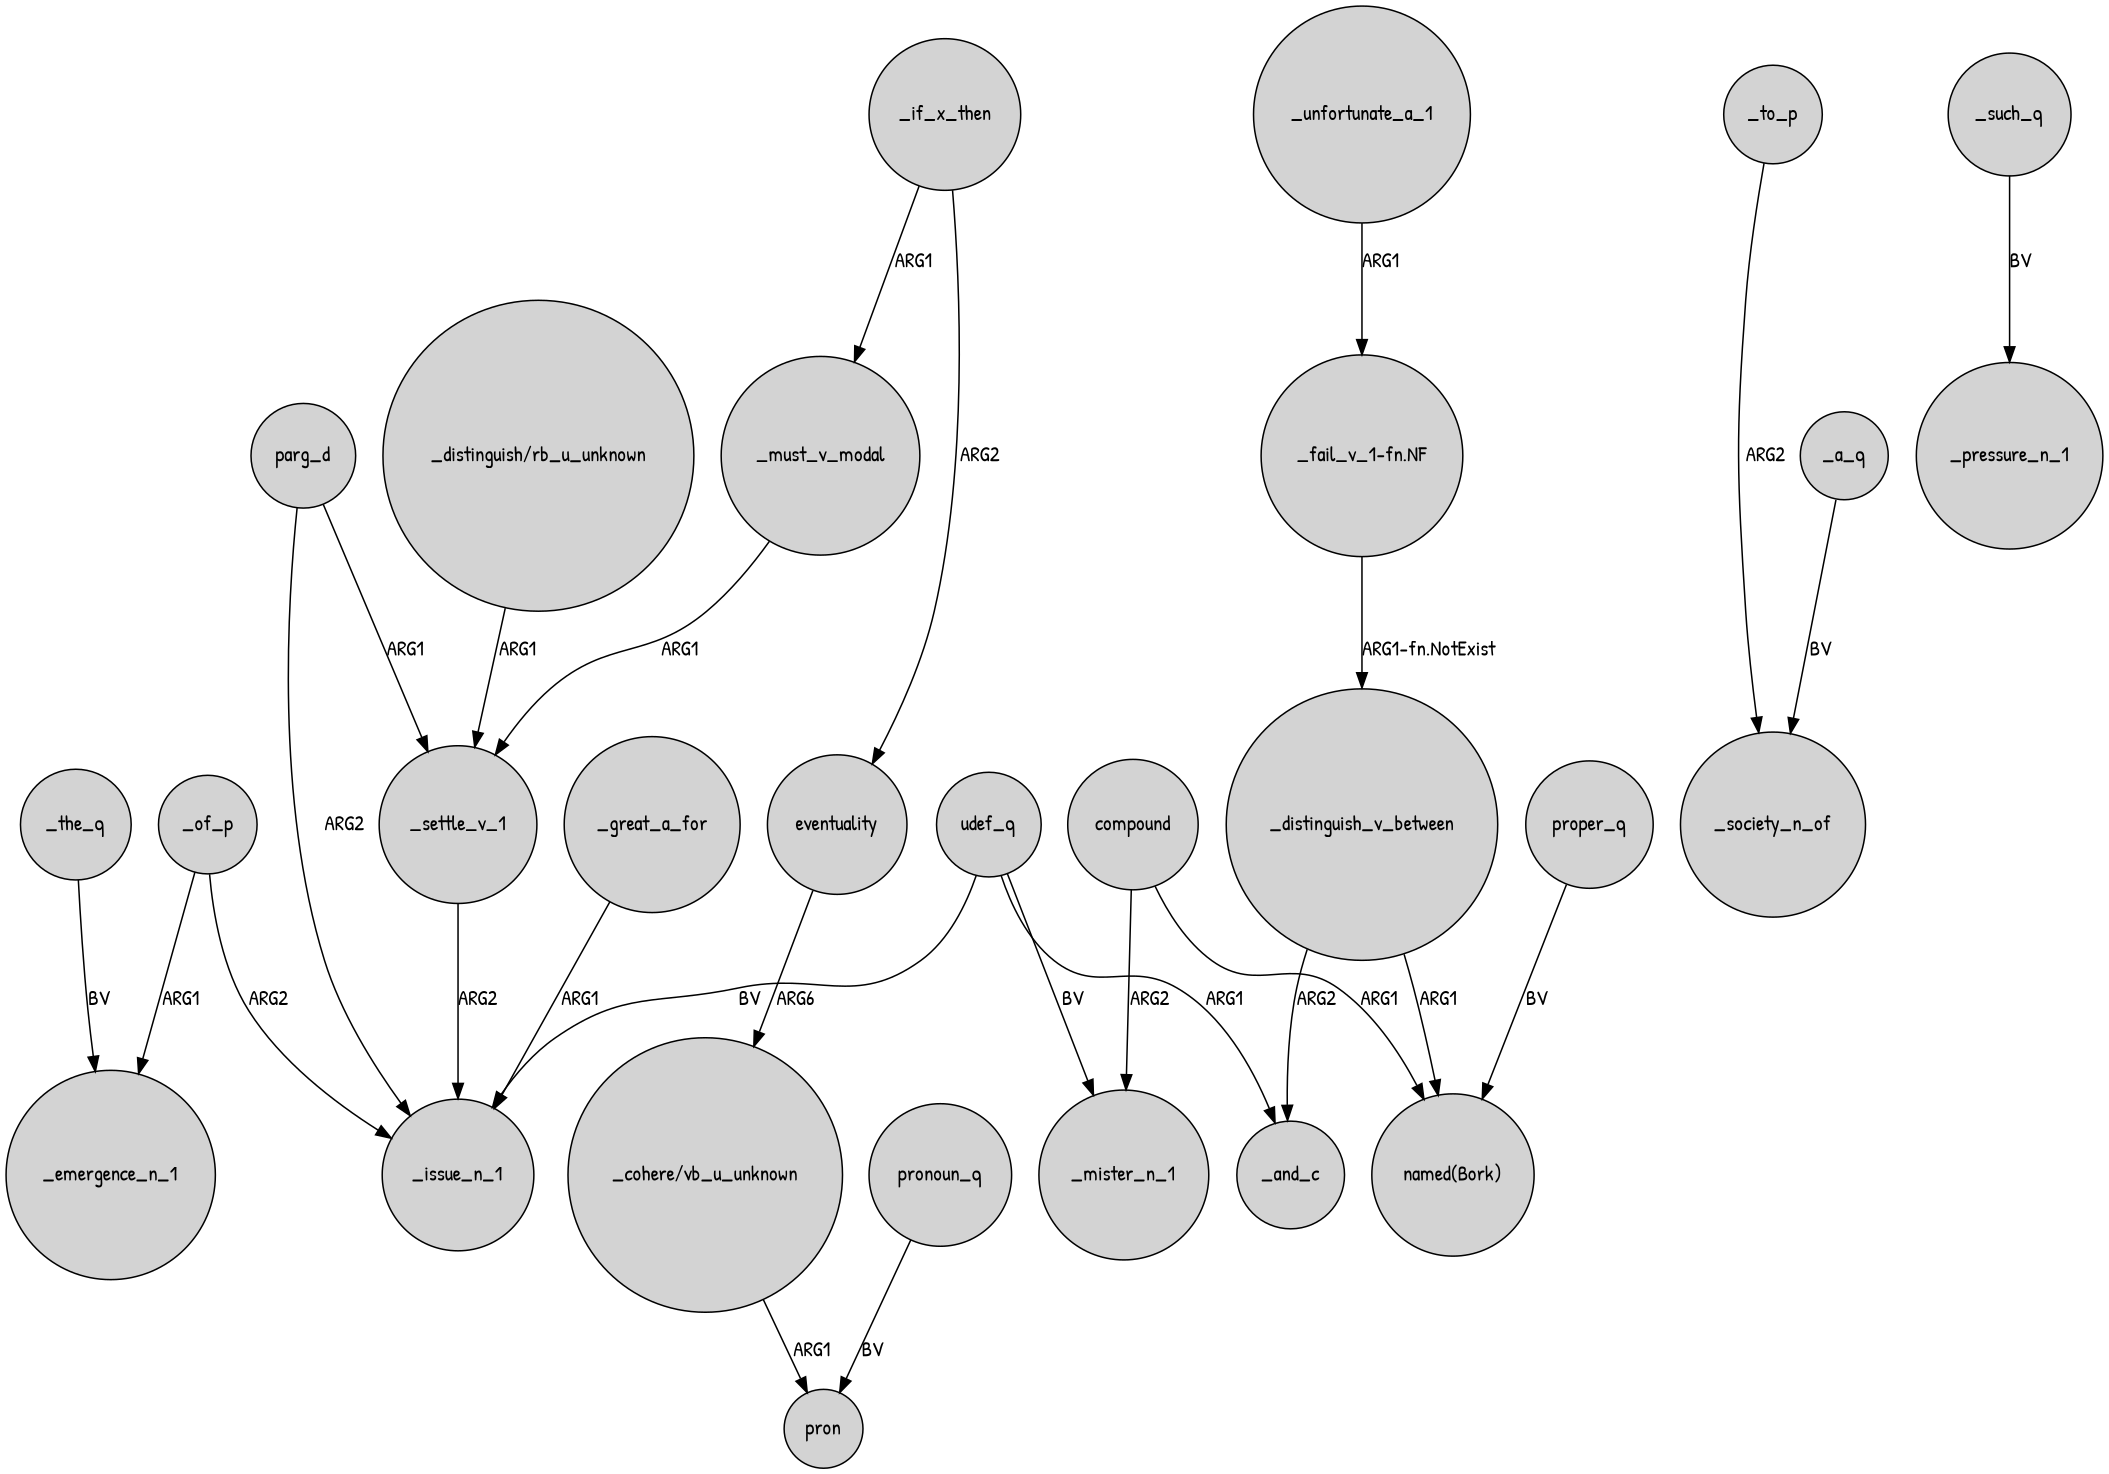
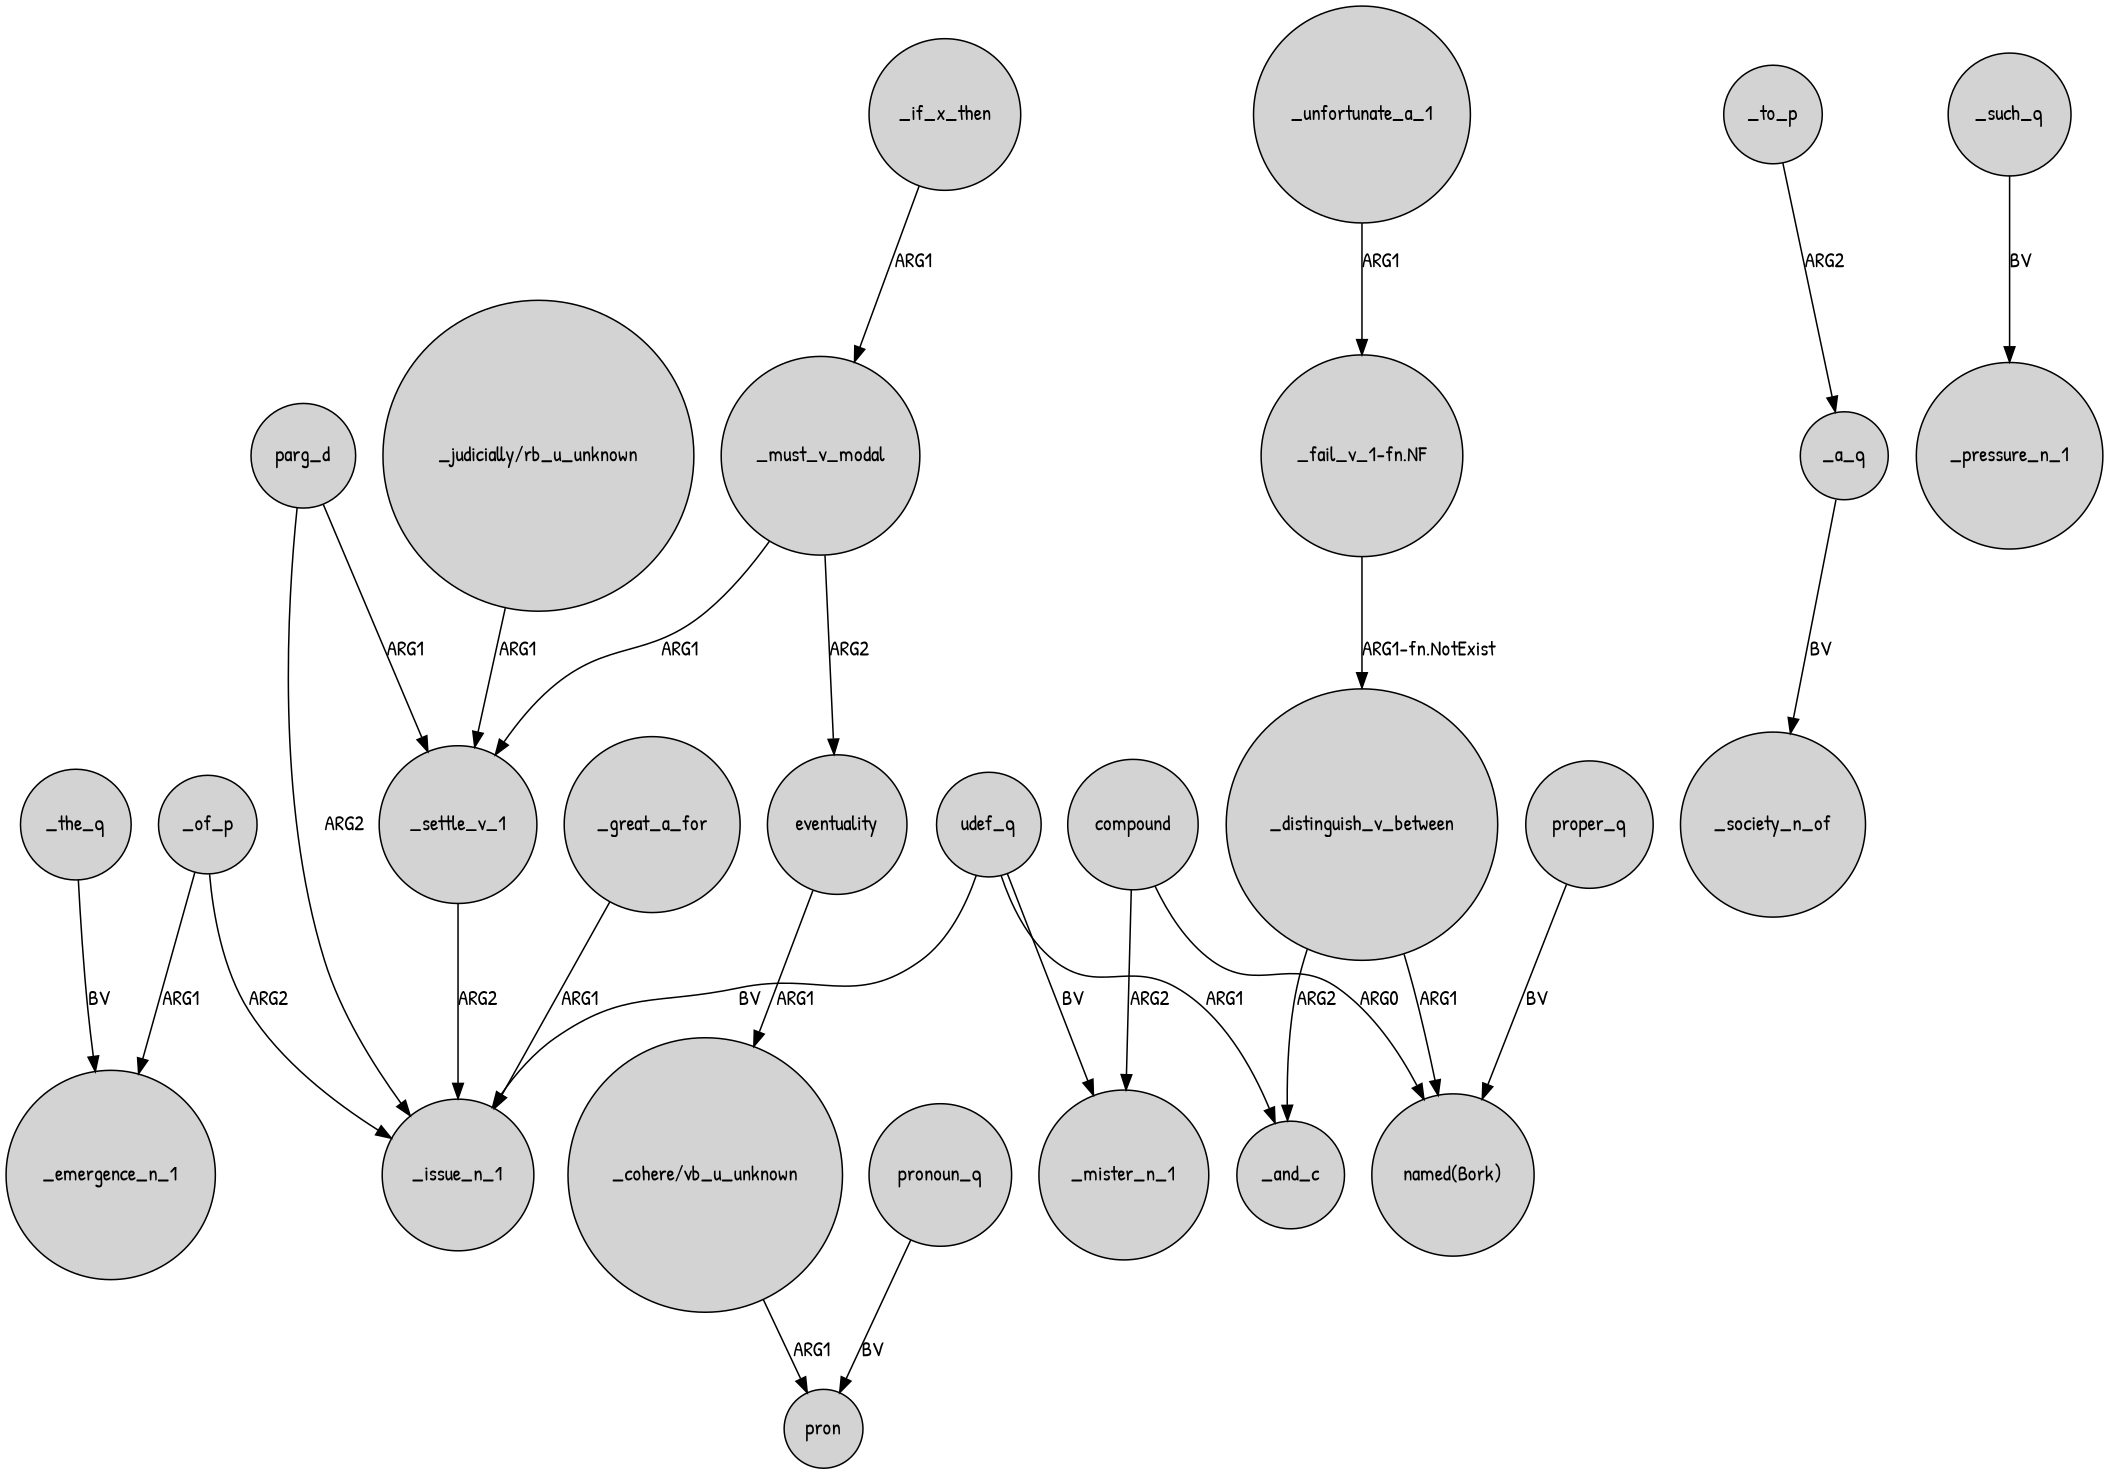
edge "_to_p" -> "_society_n_of": now "_to_p" -> "_a_q"
node "_distinguish/rb_u_unknown": label "_distinguish/rb_u_unknown" -> "_judicially/rb_u_unknown"
edge "_if_x_then" -> "eventuality": now "_must_v_modal" -> "eventuality"
edge "eventuality" -> "_cohere/vb_u_unknown": label "ARG6" -> "ARG1"
edge "compound" -> "named(Bork)": label "ARG1" -> "ARG0"
